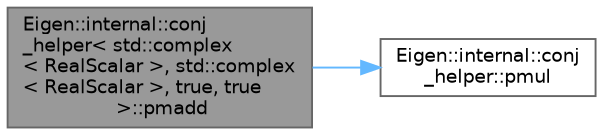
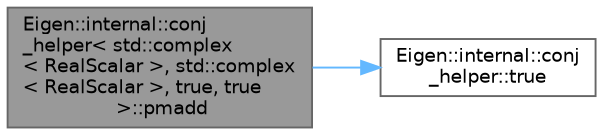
node "Eigen::internal::conj _helper::pmul": label "Eigen::internal::conj _helper::pmul" -> "Eigen::internal::conj _helper::true"
